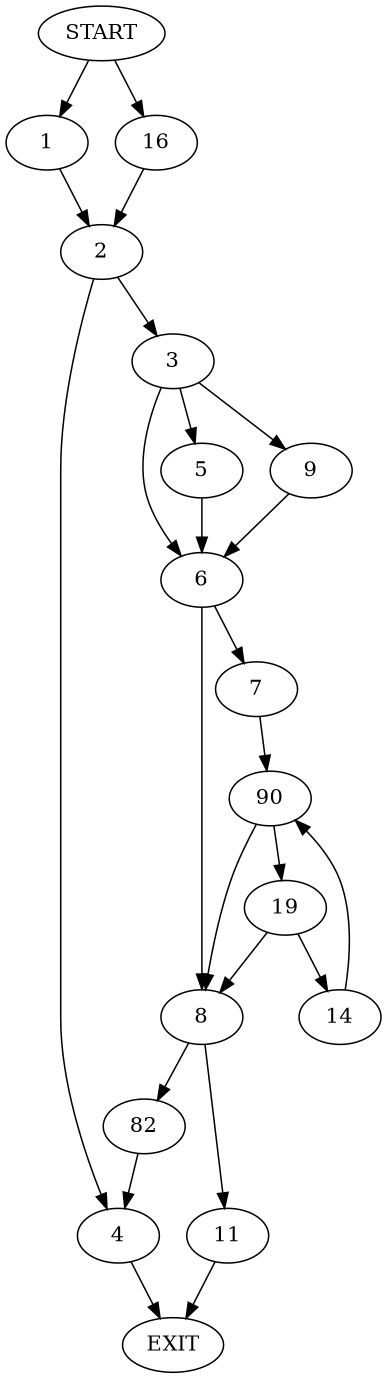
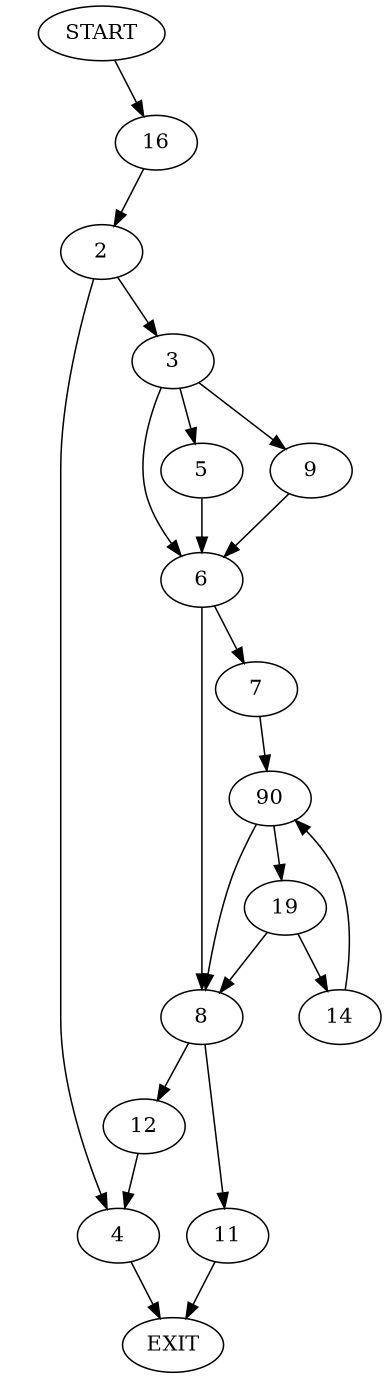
node "1": removed
node "82": label "82" -> "12"
